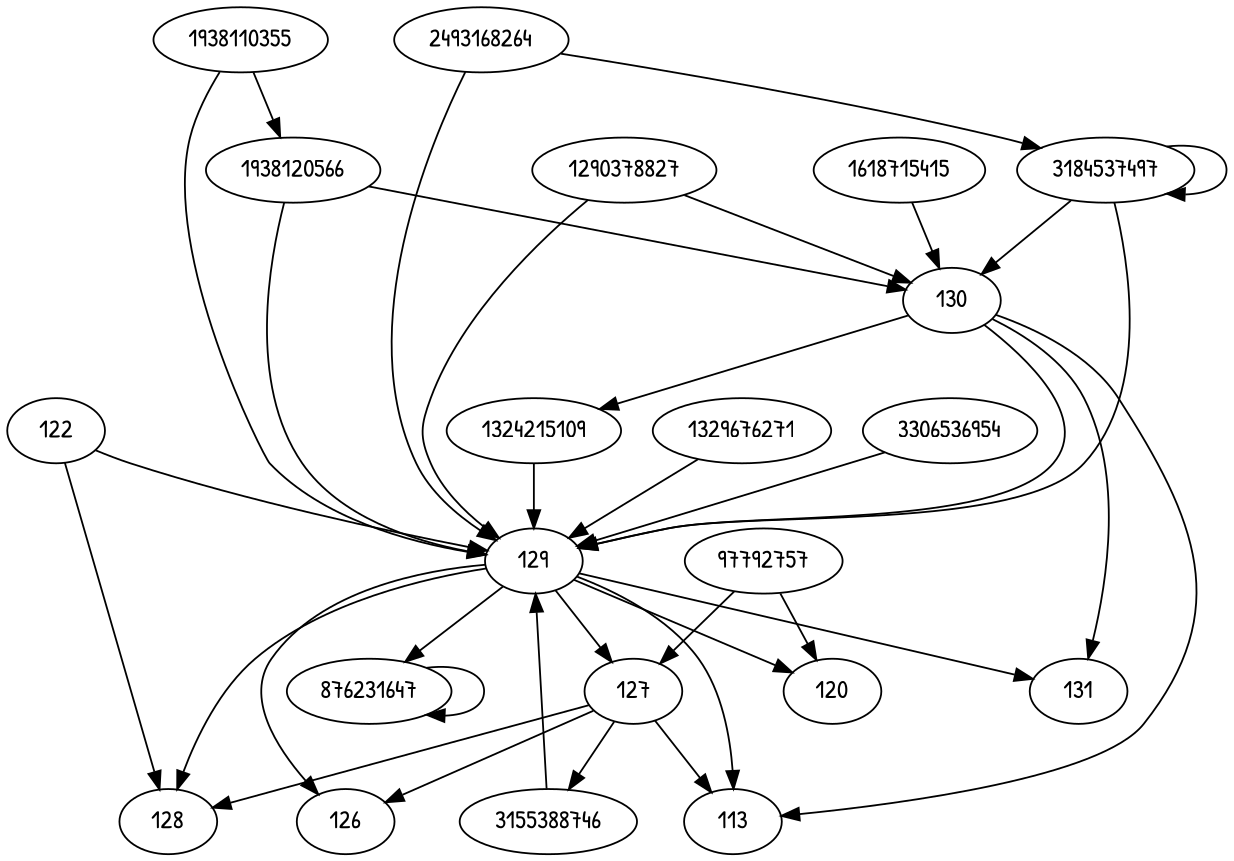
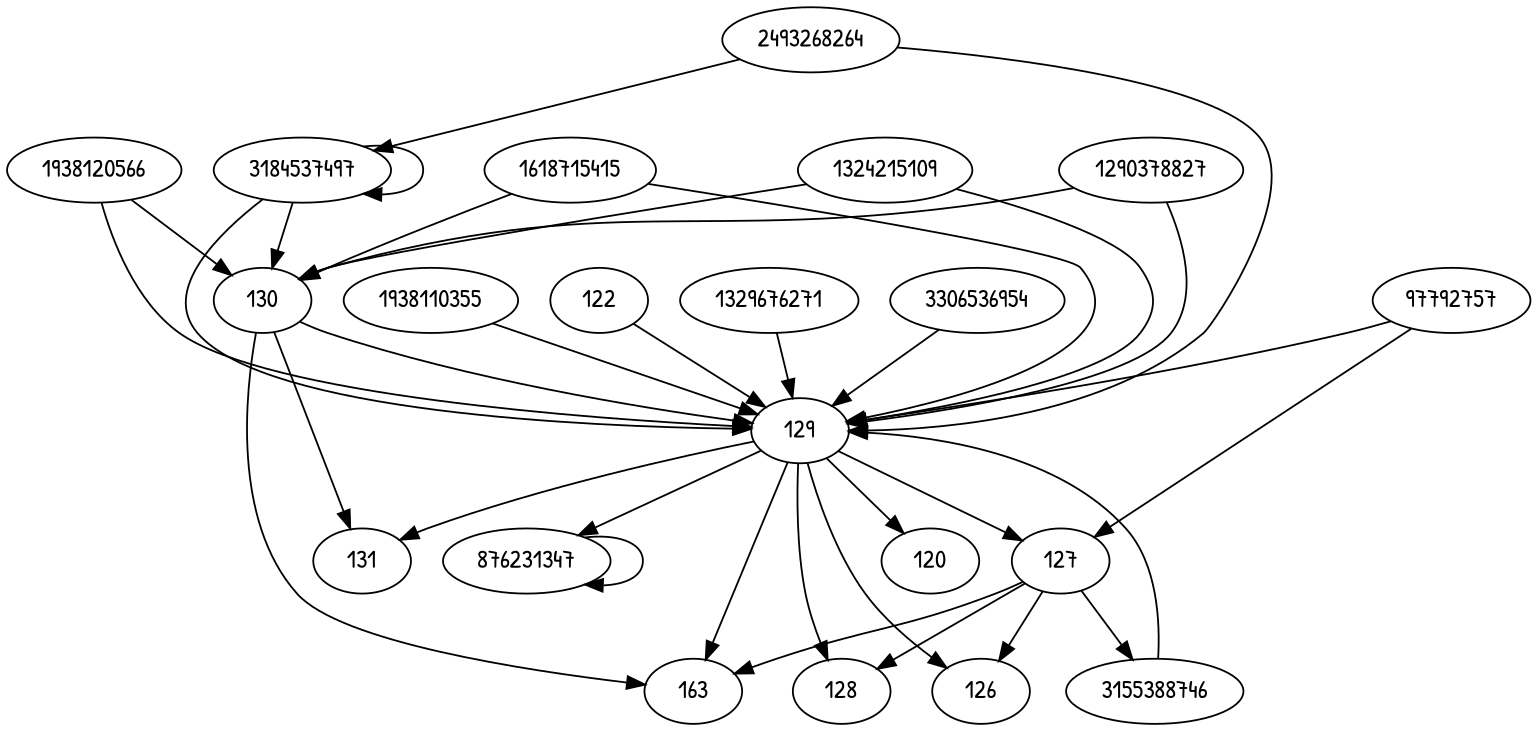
node "2493168264": label "2493168264" -> "2493268264"
edge "1938110355" -> "1938120566": removed
edge "1618715415" -> "129": added
edge "130" -> "1324215109": reversed
edge "97792757" -> "120": now "97792757" -> "129"
edge "122" -> "128": removed
node "876231647": label "876231647" -> "876231347"
node "113": label "113" -> "163"
